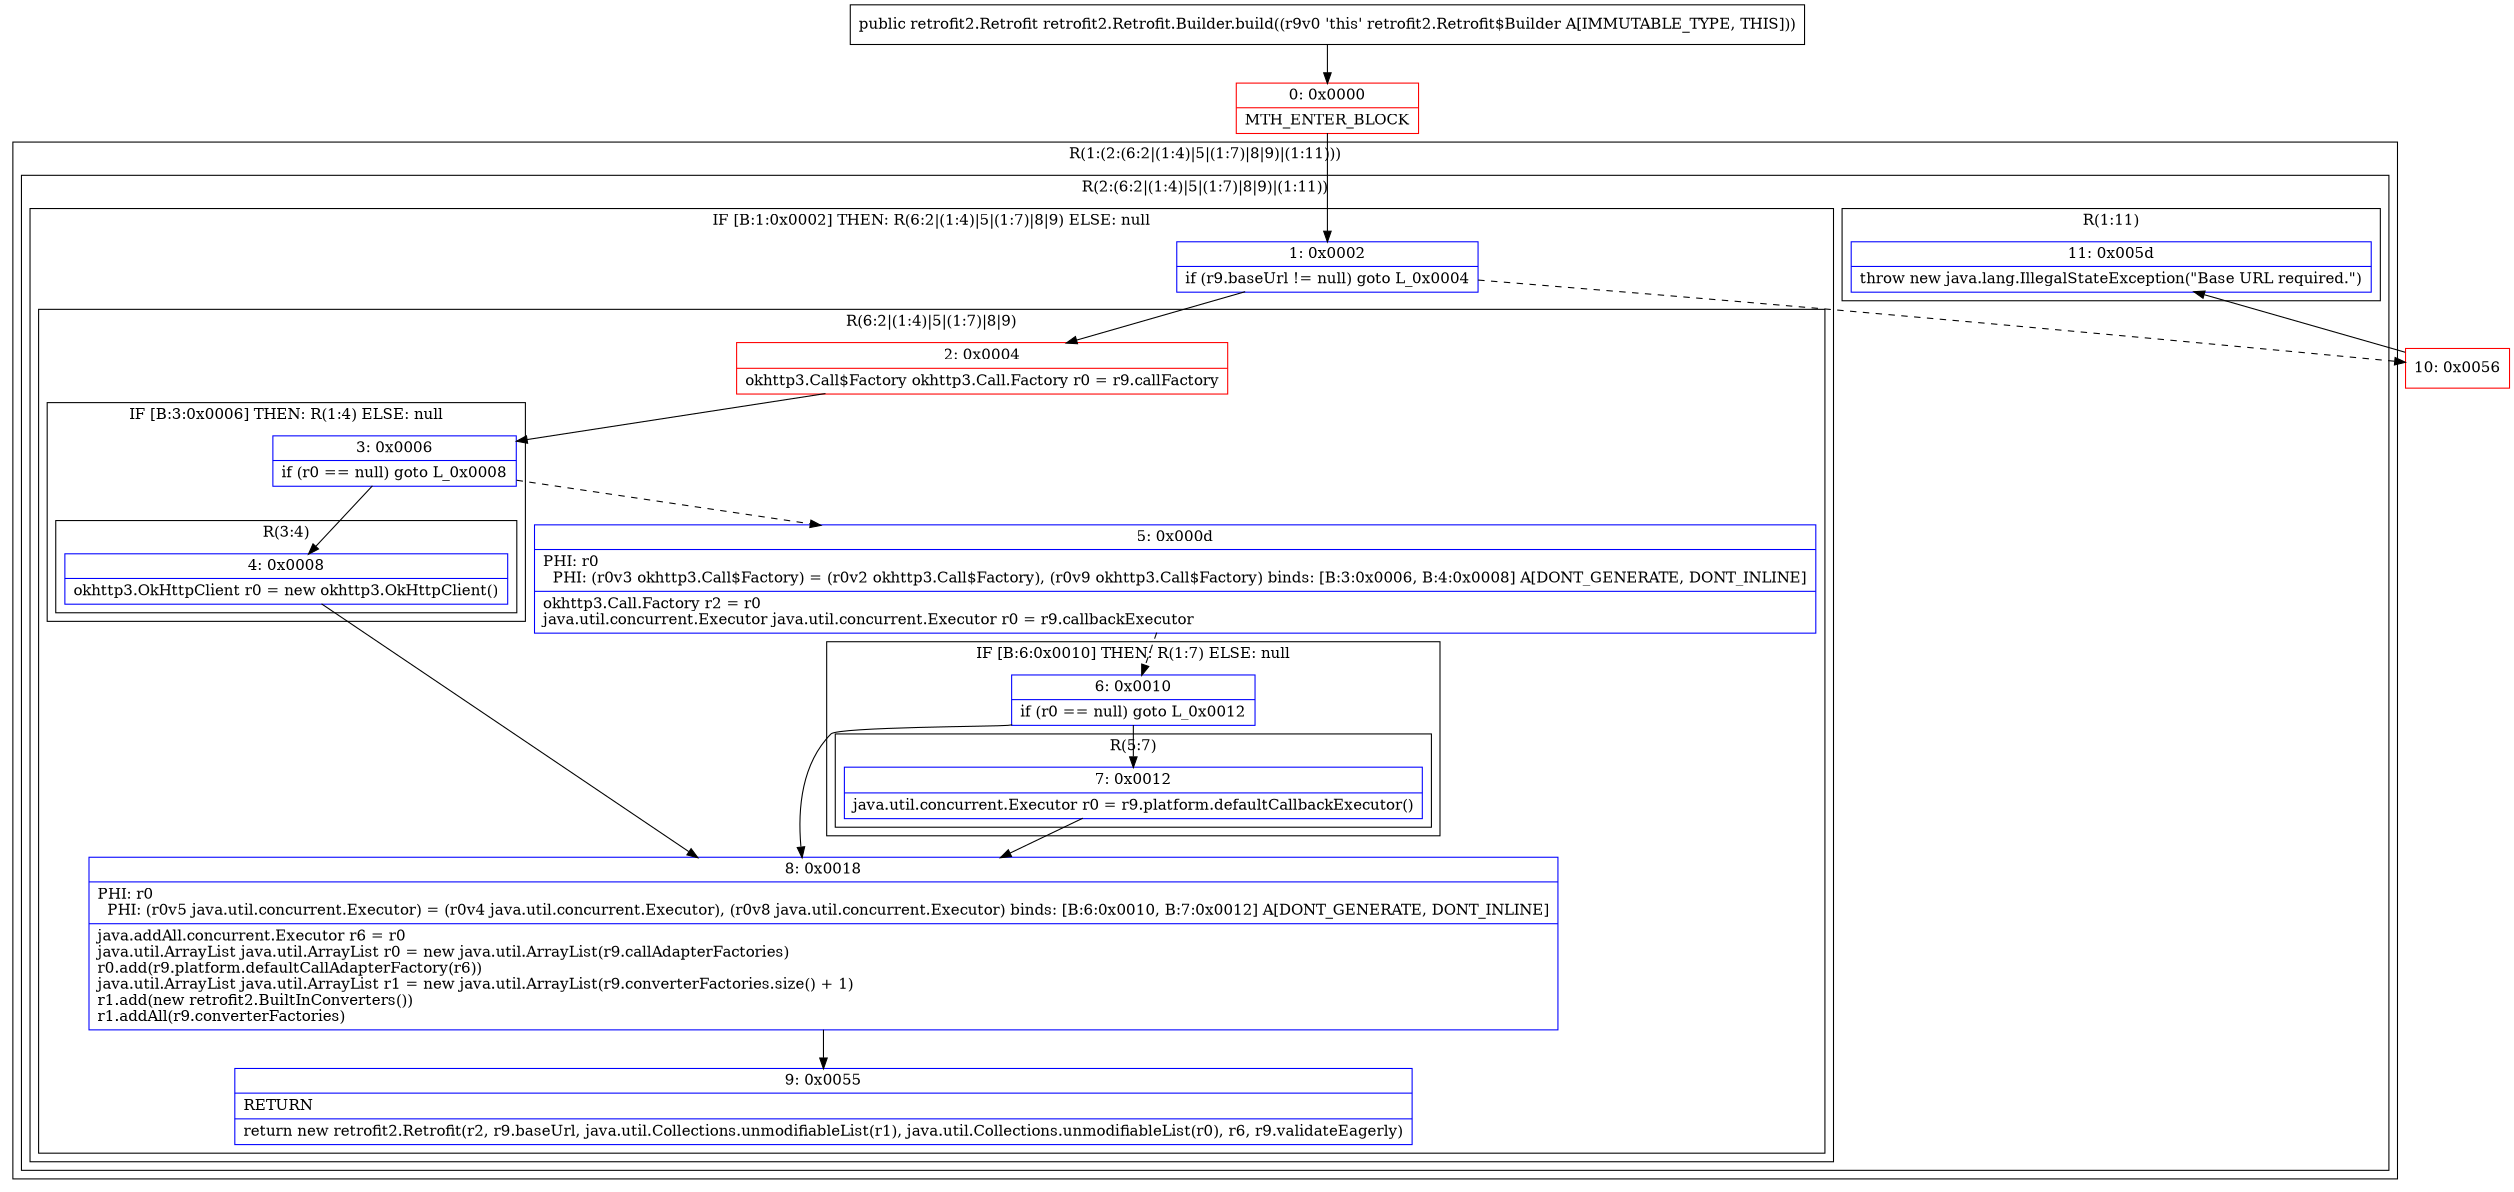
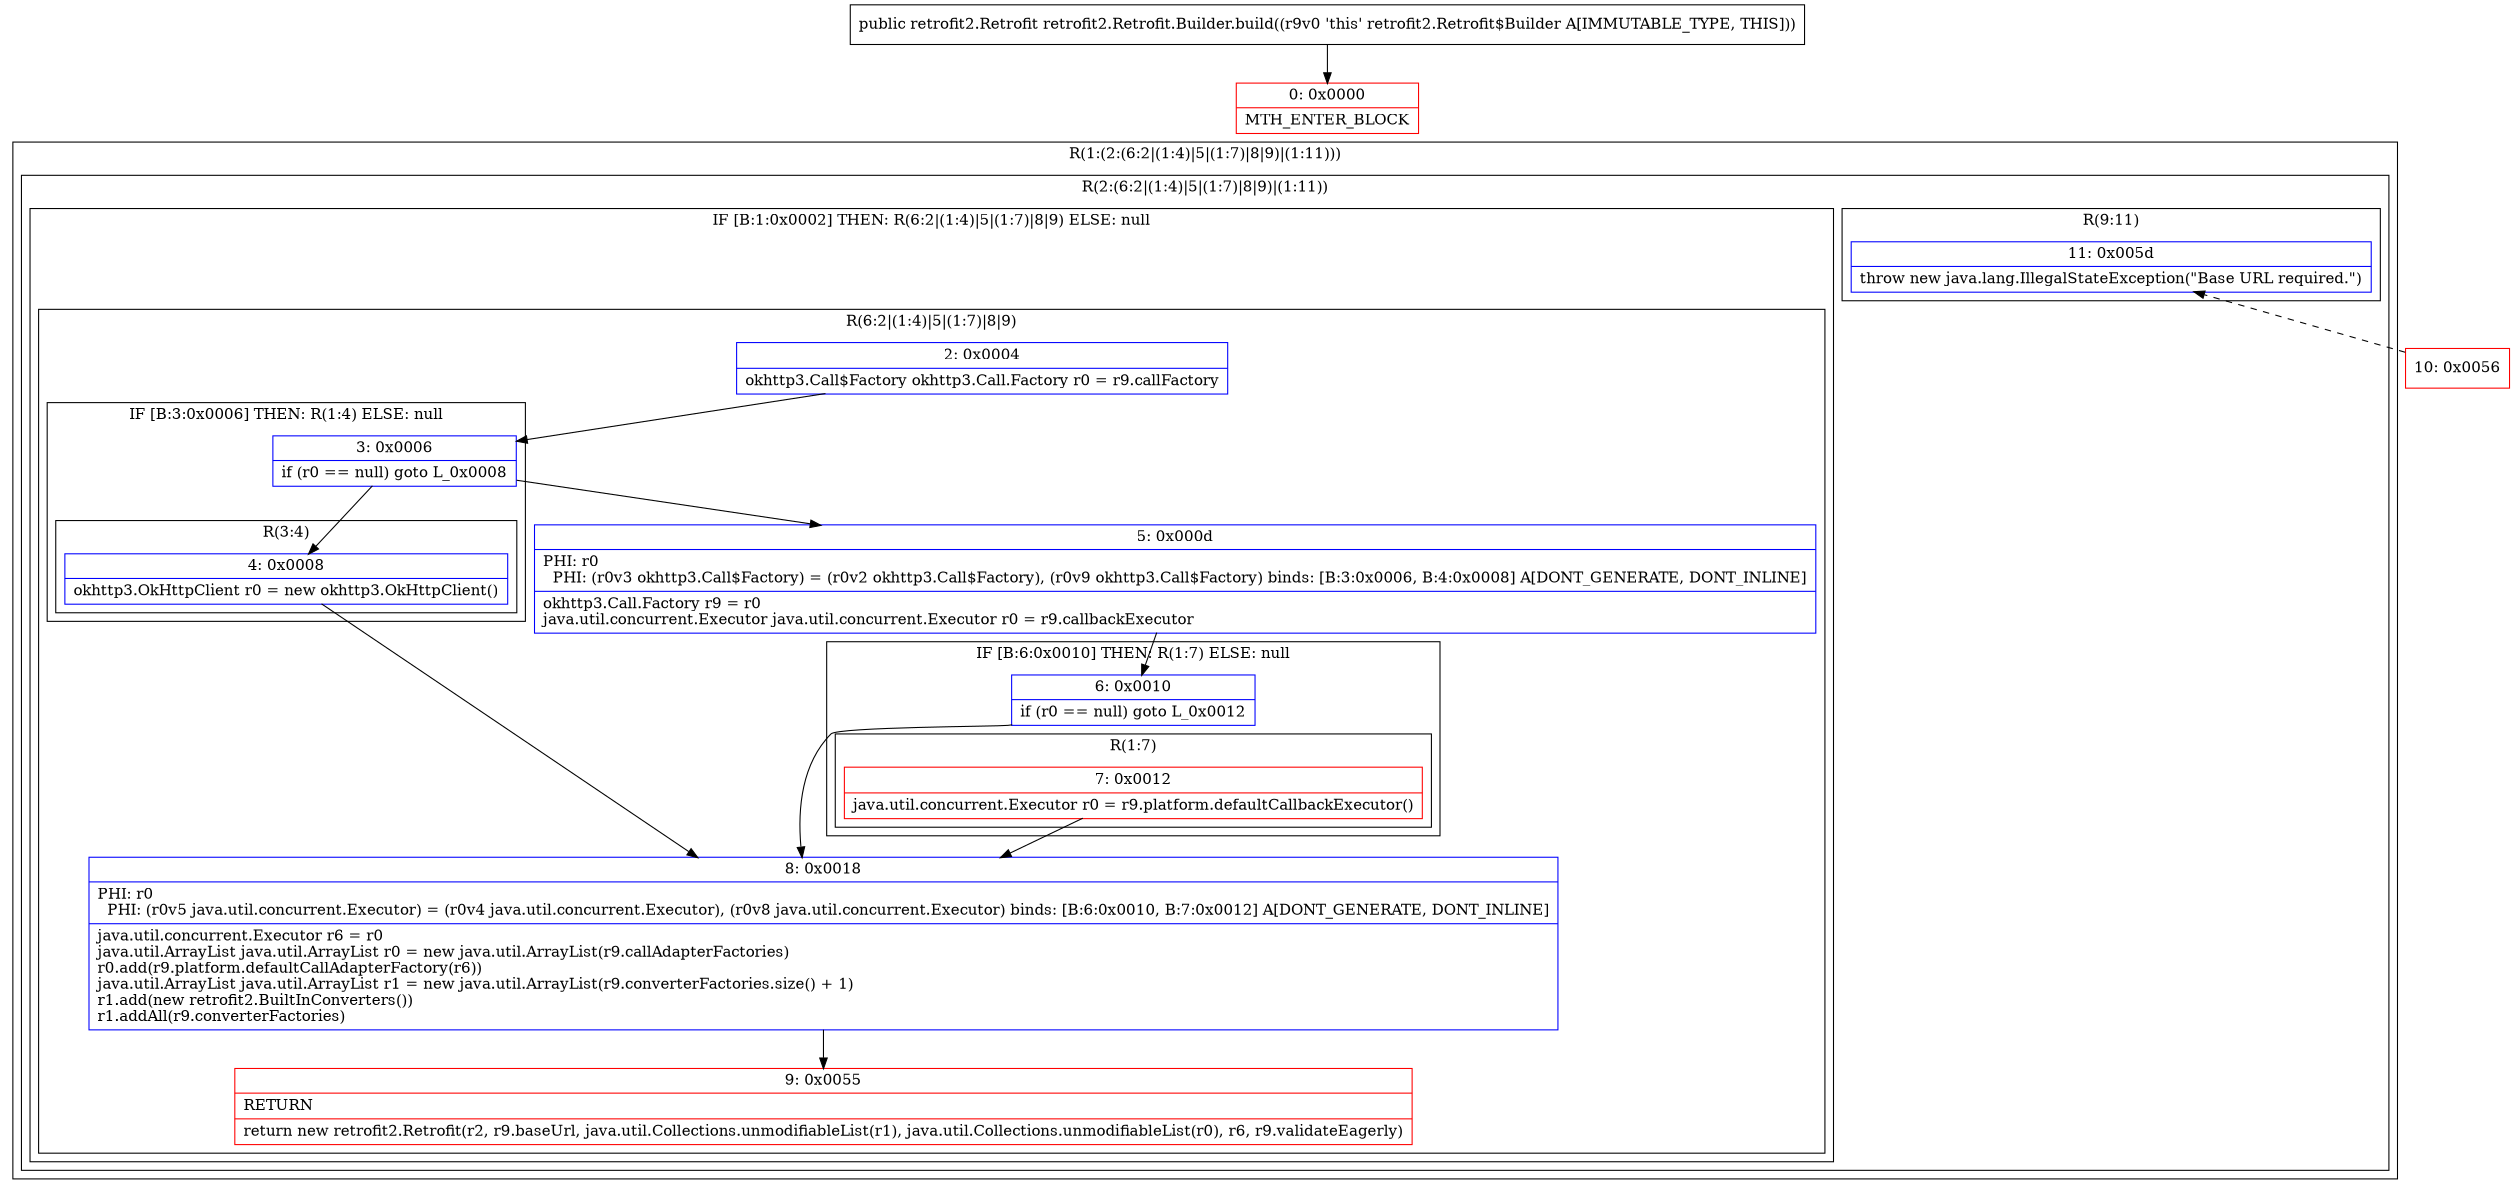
cluster "R(1:11)": label "R(1:11)" -> "R(9:11)"
node "1: 0x0002": removed
edge "10: 0x0056" -> "11: 0x005d": style solid -> dashed
node "2: 0x0004": color red -> blue
edge "3: 0x0006" -> "5: 0x000d": style dashed -> solid
node "5: 0x000d": text "okhttp3.Call.Factory r2 = r0" -> "okhttp3.Call.Factory r9 = r0"
edge "5: 0x000d" -> "6: 0x0010": style dashed -> solid
edge "6: 0x0010" -> "7: 0x0012": removed
cluster "R(5:7)": label "R(5:7)" -> "R(1:7)"
node "7: 0x0012": color blue -> red
node "8: 0x0018": text "java.addAll.concurrent.Executor r6 = r0" -> "java.util.concurrent.Executor r6 = r0"
node "9: 0x0055": color blue -> red
